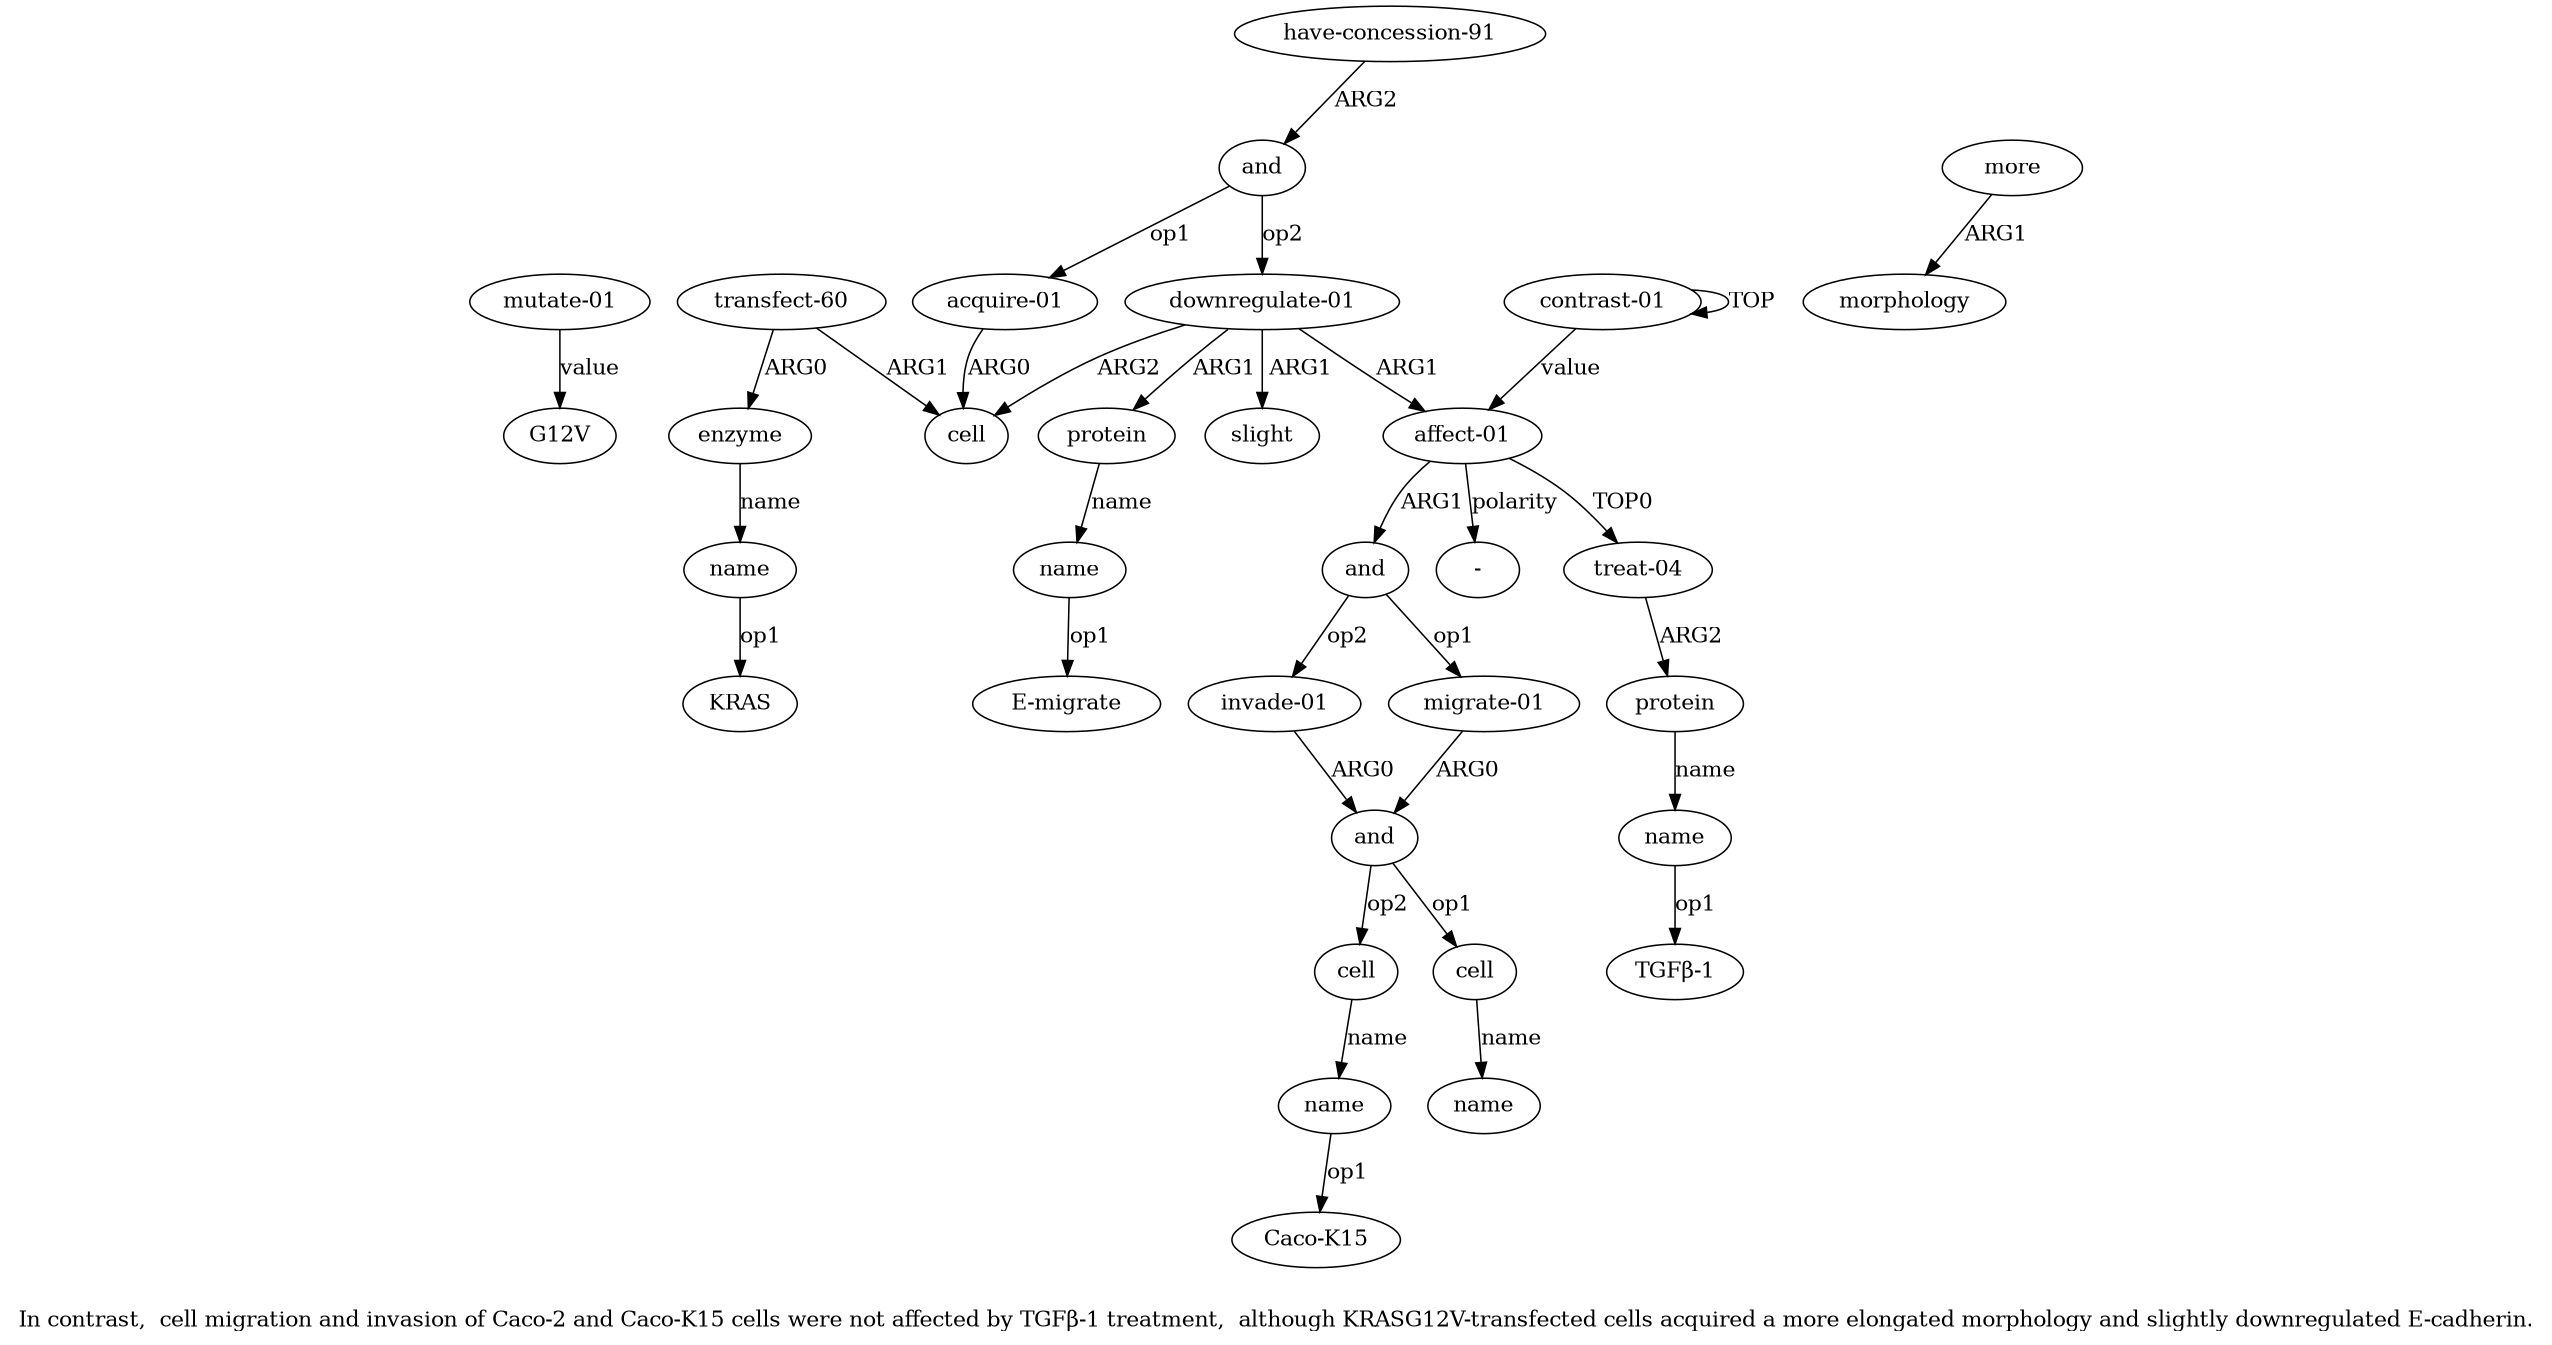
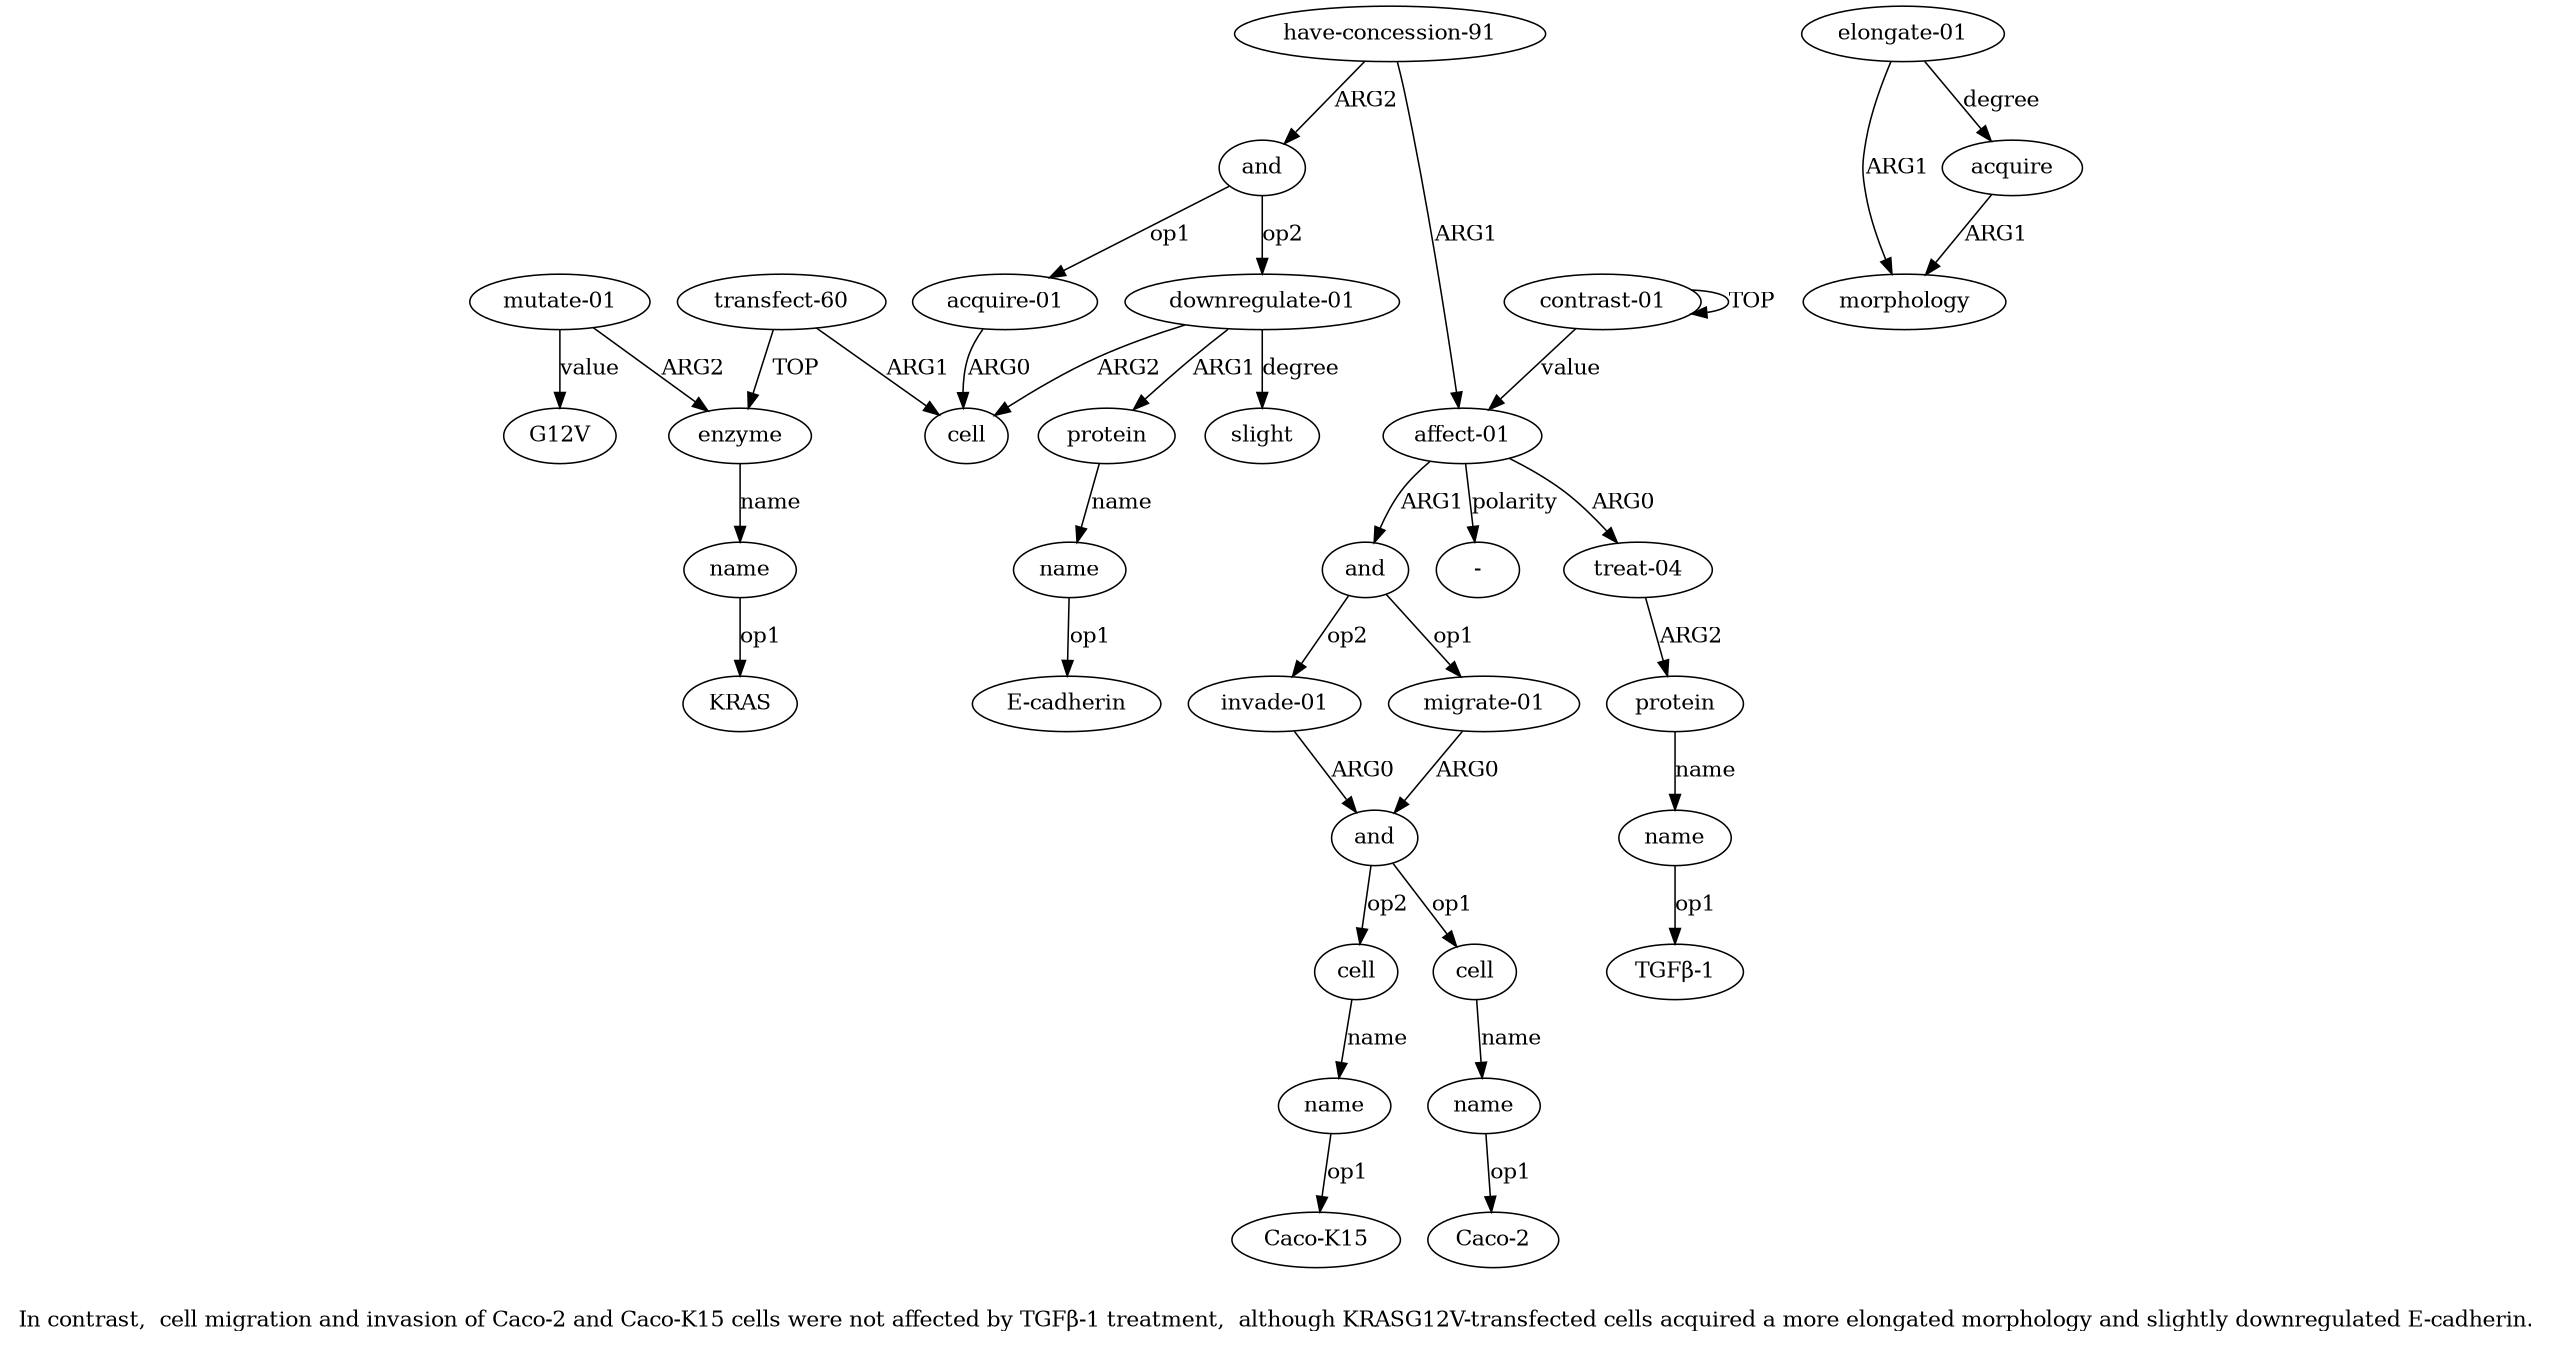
node "elongate-01": added
node "more": label "more" -> "acquire"
edge "mutate-01" -> "enzyme": added, label "ARG2"
edge "downregulate-01" -> "affect-01": now "have-concession-91" -> "affect-01"
edge "transfect-60" -> "enzyme": label "ARG0" -> "TOP"
edge "downregulate-01" -> "slight": label "ARG1" -> "degree"
edge "affect-01" -> "treat-04": label "TOP0" -> "ARG0"
node "E-migrate": label "E-migrate" -> "E-cadherin"
node "Caco-2": added
